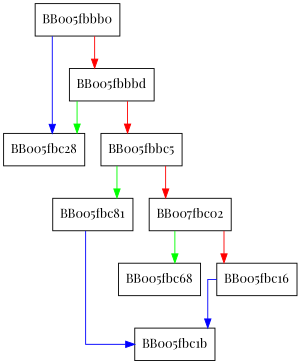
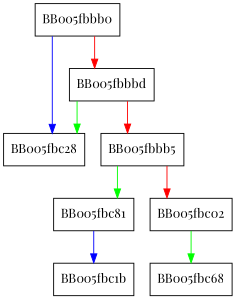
node "BB005fbbc5": label "BB005fbbc5" -> "BB005fbbb5"
node "BB007fbc02": label "BB007fbc02" -> "BB005fbc02"
node "BB005fbc16": removed
